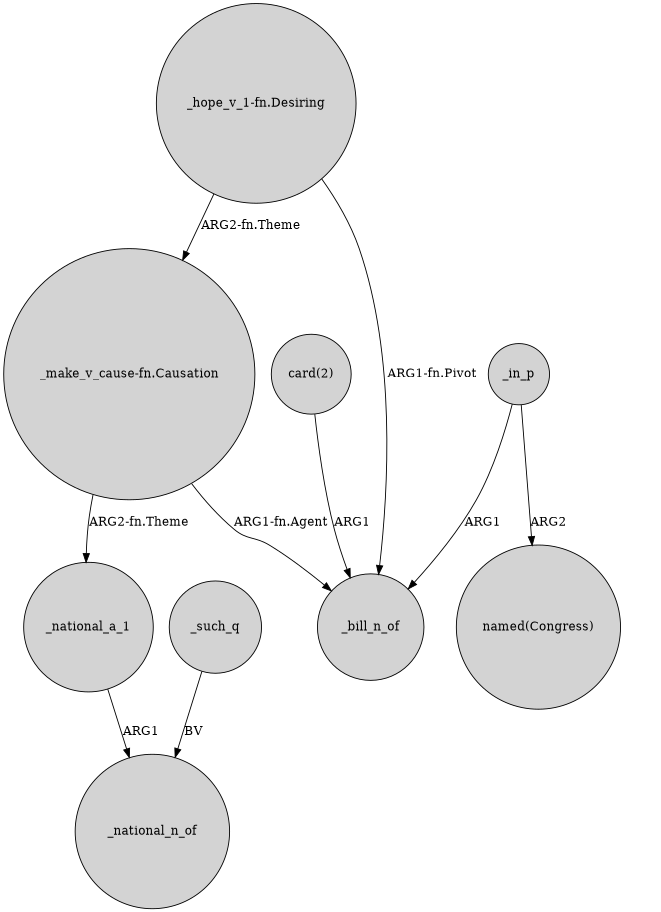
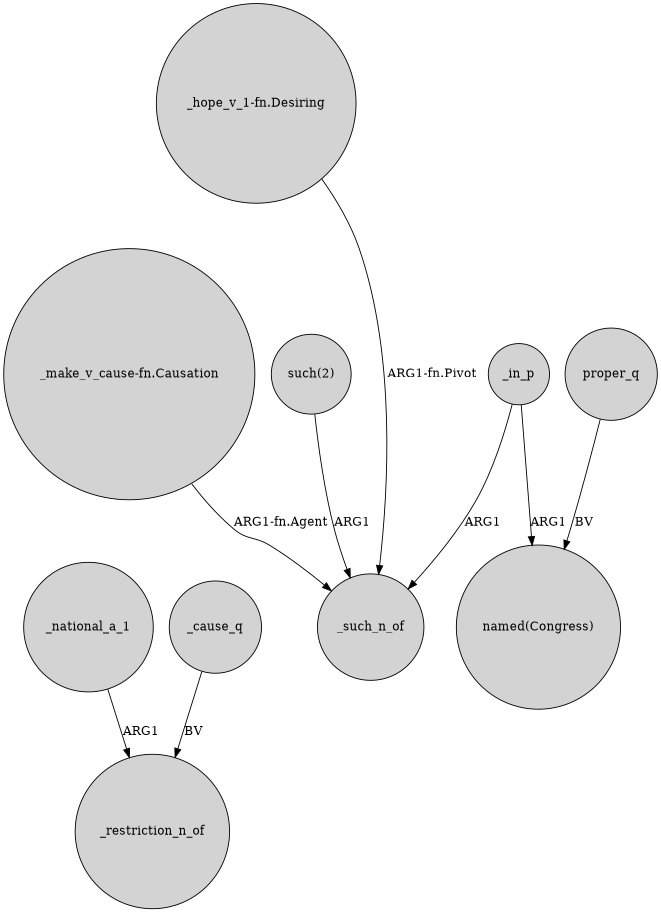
edge "_hope_v_1-fn.Desiring" -> "_make_v_cause-fn.Causation": removed, label "ARG2-fn.Theme"
node "card(2)": label "card(2)" -> "such(2)"
node "proper_q": added
edge "_in_p" -> "named(Congress)": label "ARG2" -> "ARG1"
edge "_make_v_cause-fn.Causation" -> "_national_a_1": removed, label "ARG2-fn.Theme"
node "_such_q": label "_such_q" -> "_cause_q"
node "_bill_n_of": label "_bill_n_of" -> "_such_n_of"
node "_national_n_of": label "_national_n_of" -> "_restriction_n_of"
